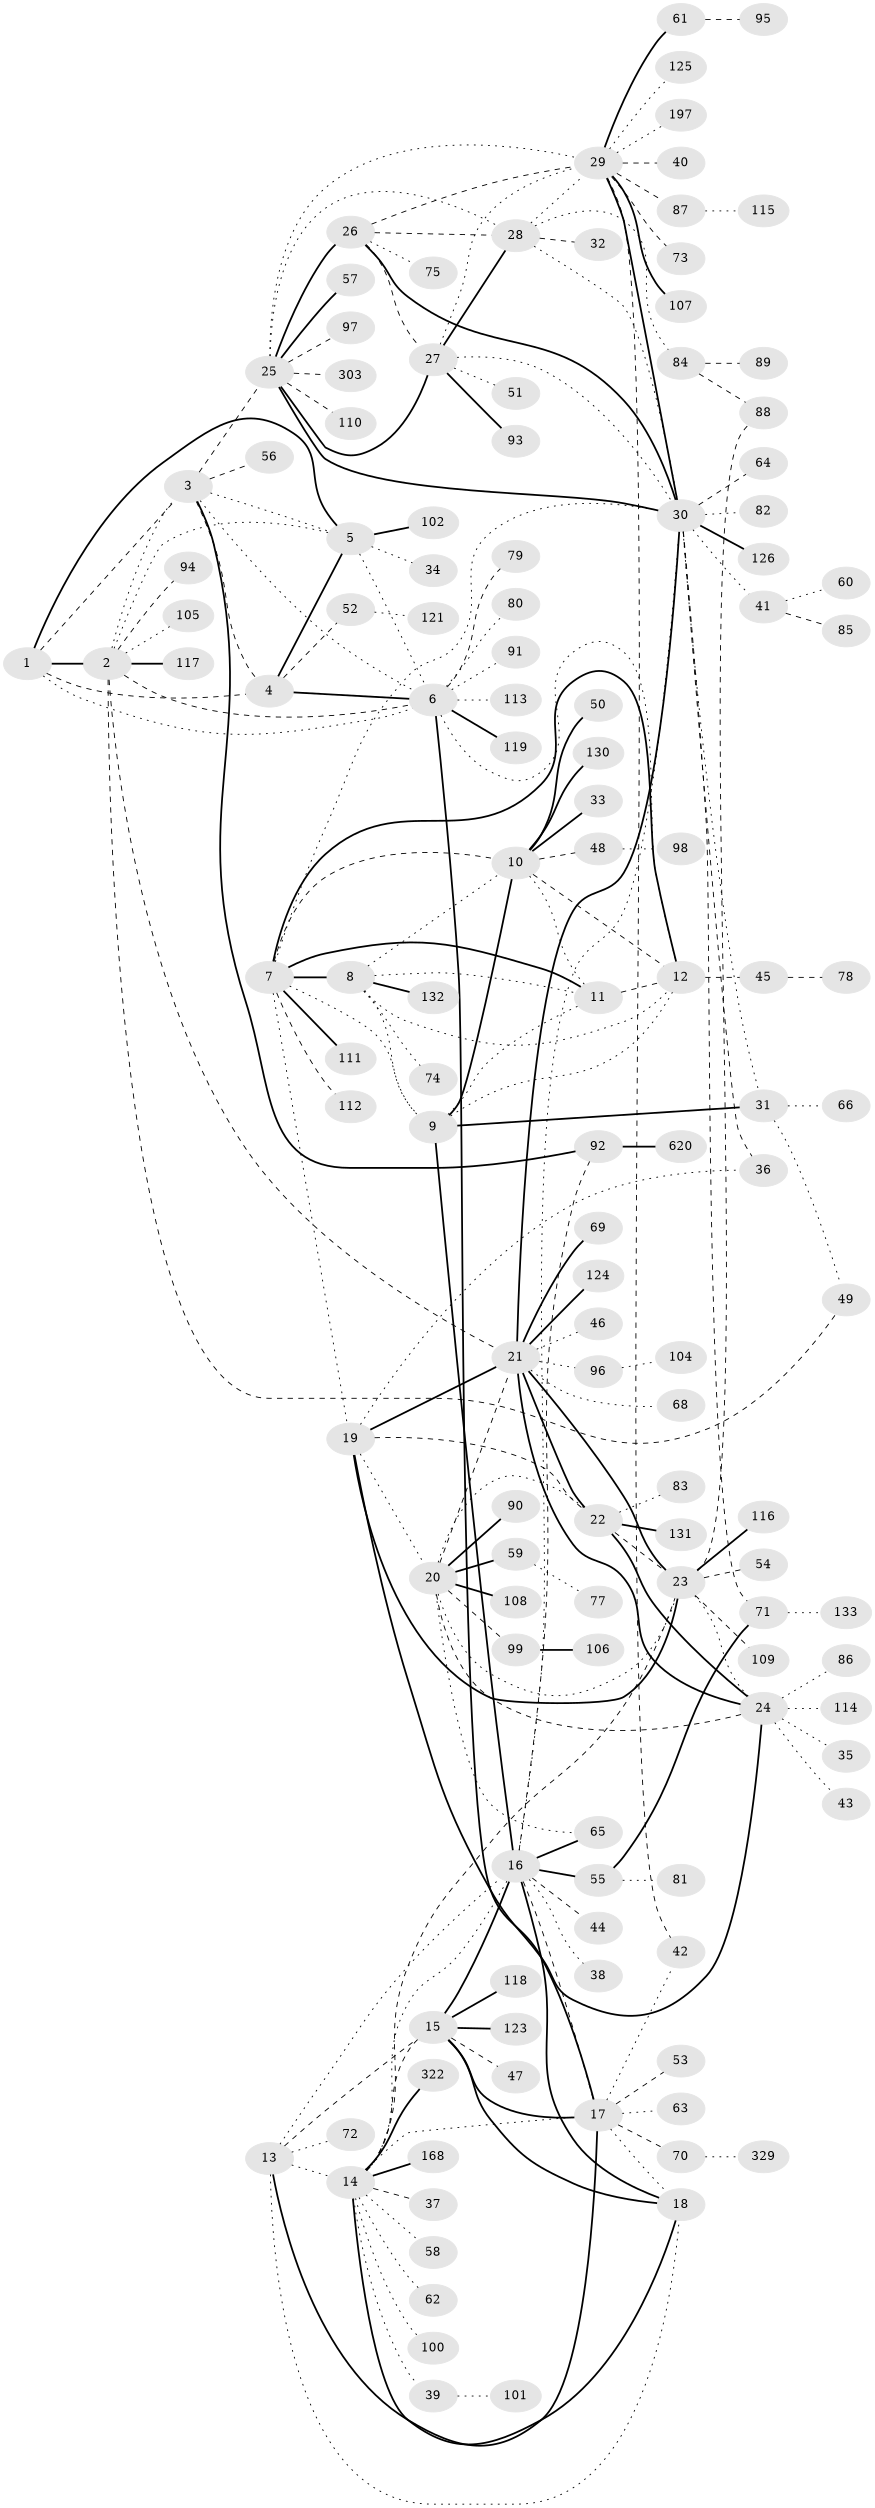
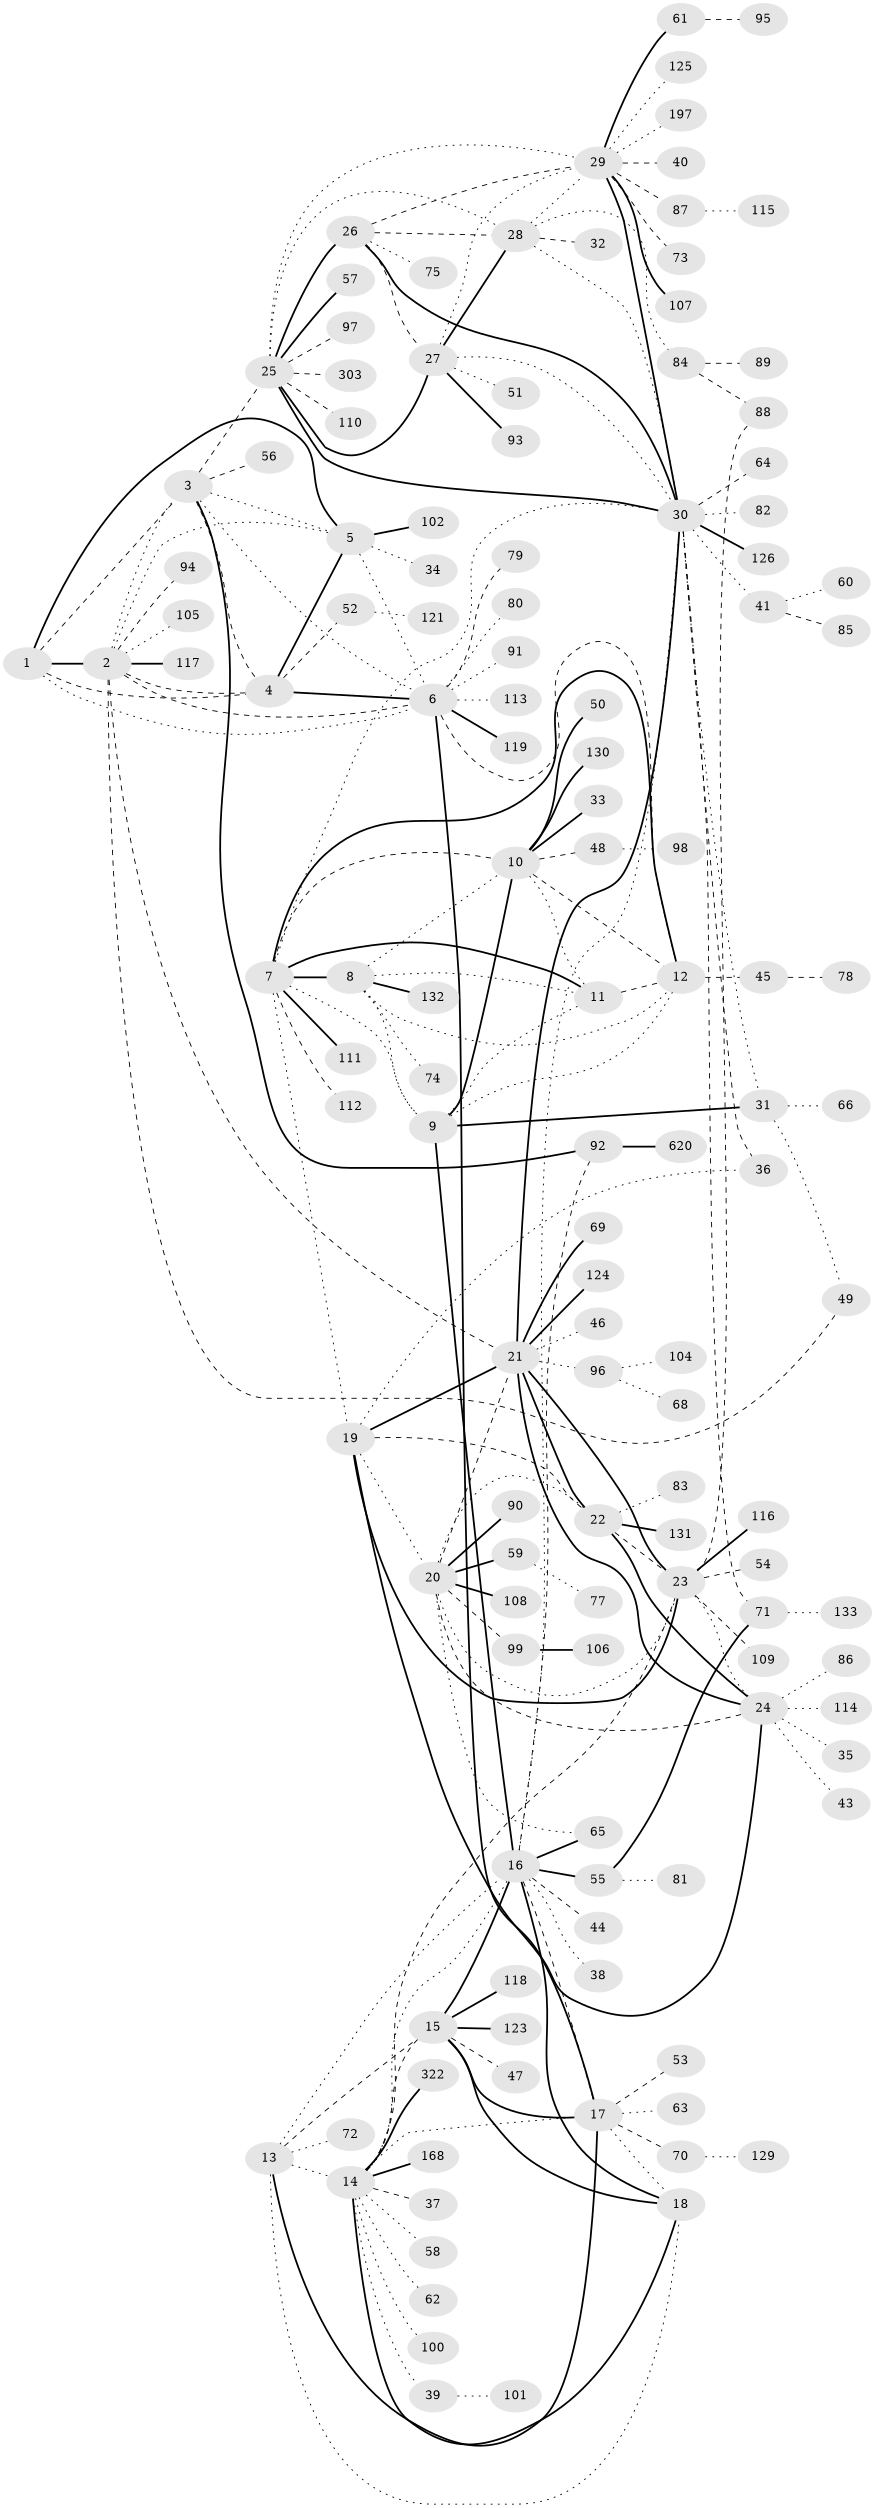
edge "6" -- "12": style dotted -> dashed
edge "2" -- "4": added
edge "21" -- "68": now "96" -- "68"
node "42": removed
node "329": label "329" -> "129"
